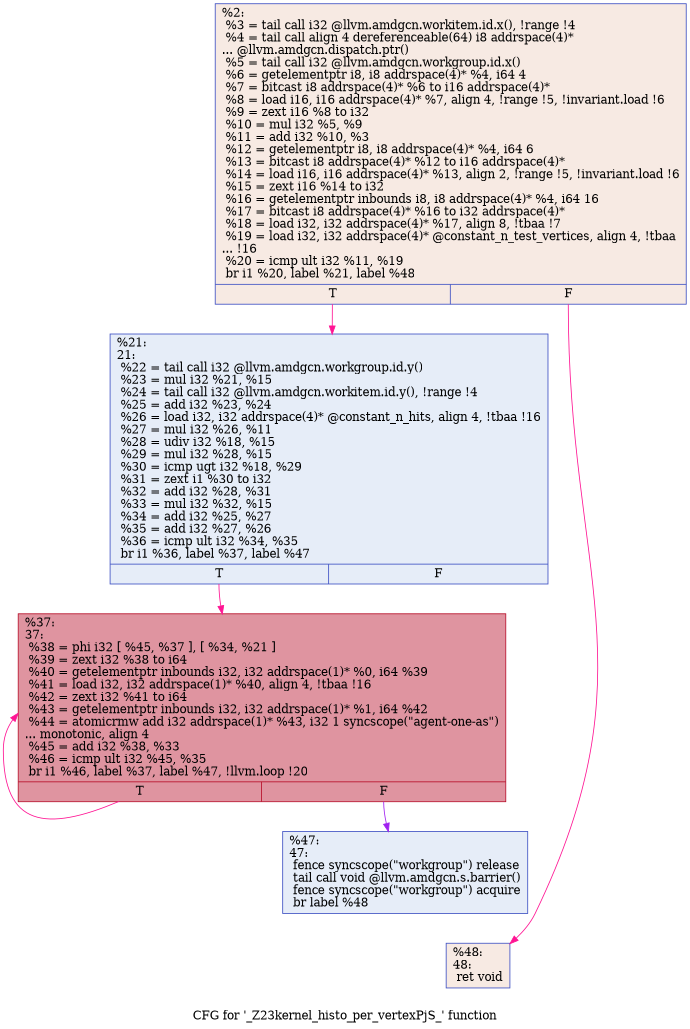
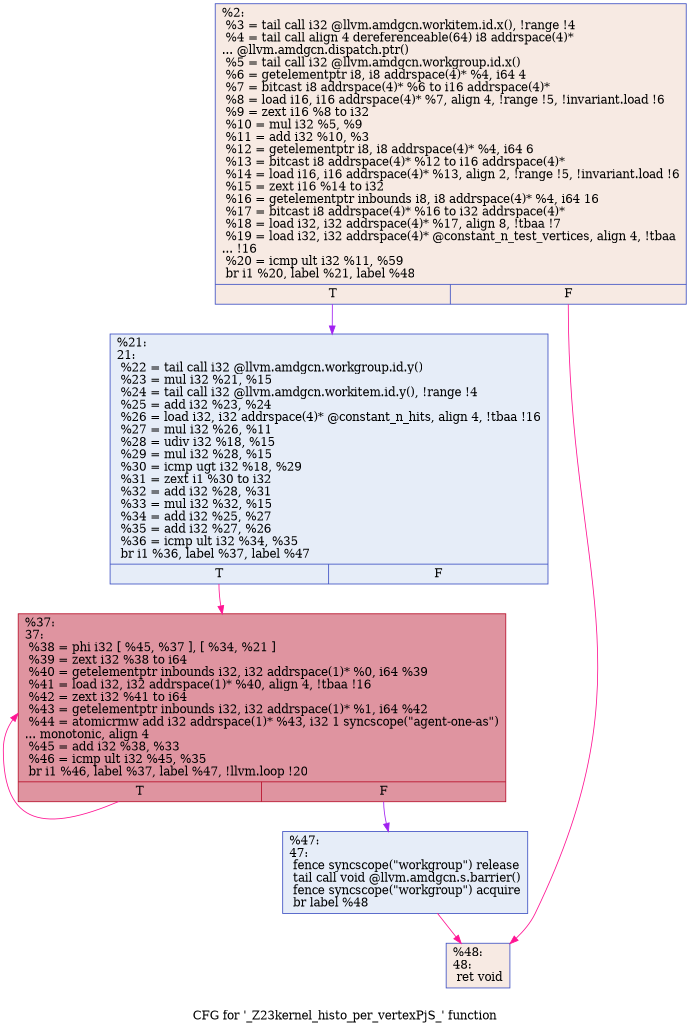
node "%2:": text "%20 = icmp ult i32 %11, %19" -> "%20 = icmp ult i32 %11, %59"
edge "%2:" -> "%21:": color deeppink -> purple
edge "%47:" -> "%48:": added
